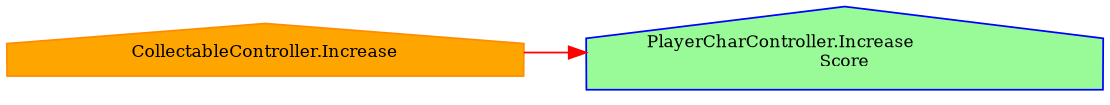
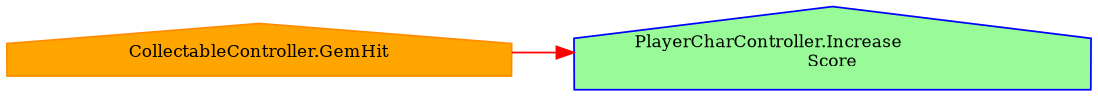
node "CollectableController.Increase": label "CollectableController.Increase" -> "CollectableController.GemHit"
